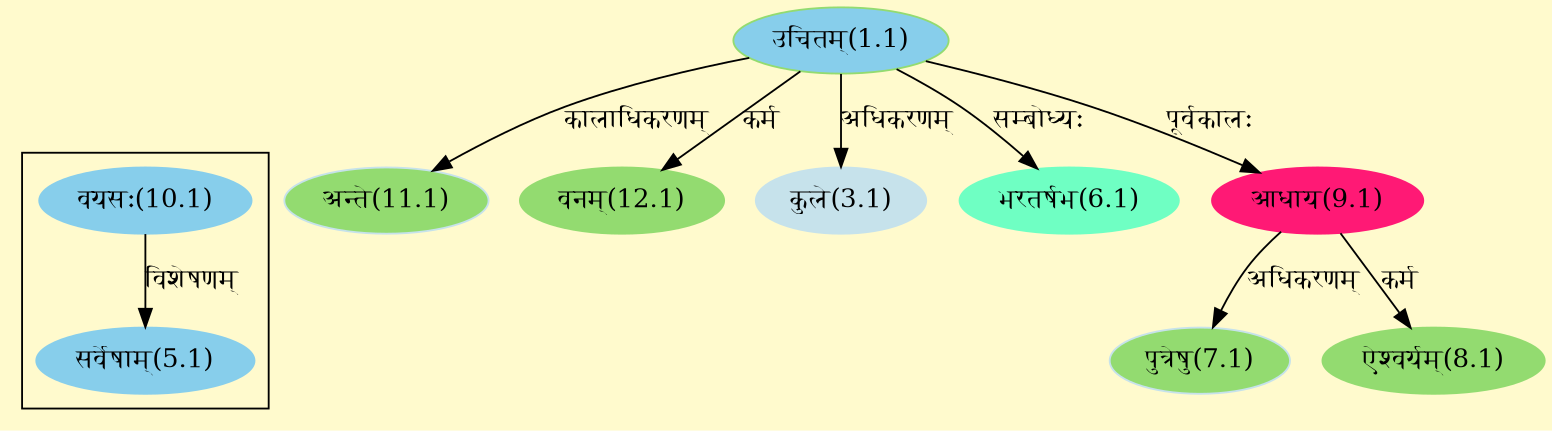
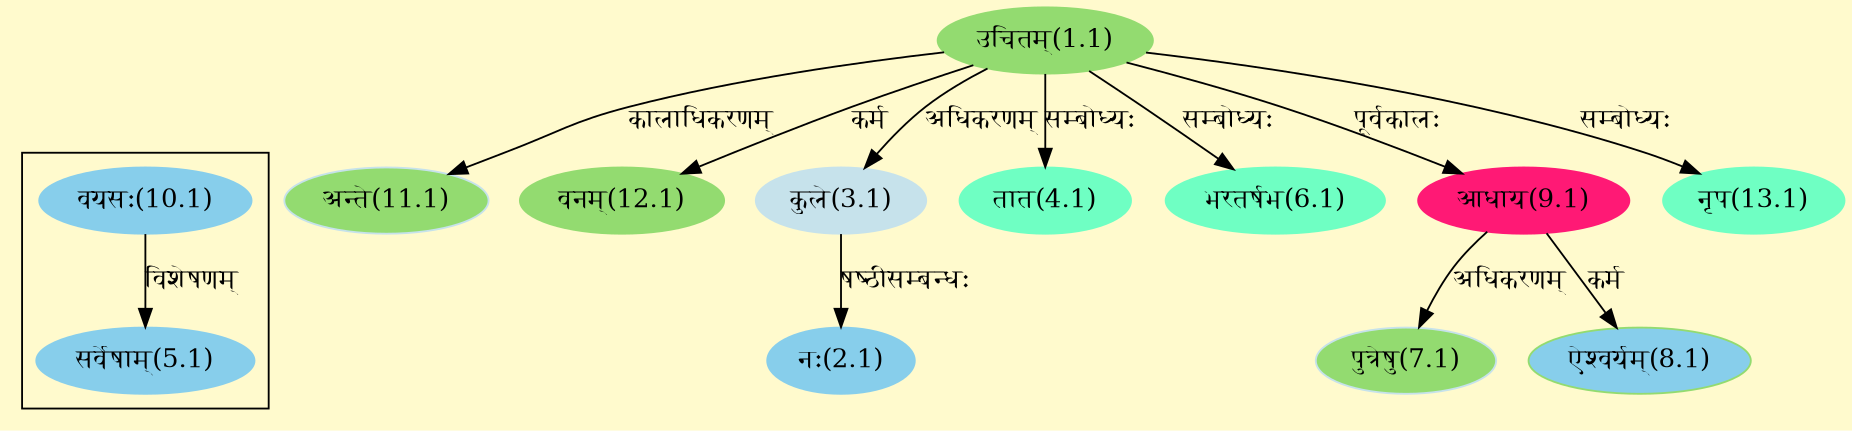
node "उचितम्(1.1)": fillcolor #87ceeb -> #93db70
node "तात(4.1)": added
node "नृप(13.1)": added
node "नः(2.1)": added
node "ऐश्वर्यम्(8.1)": fillcolor #93db70 -> #87ceeb
